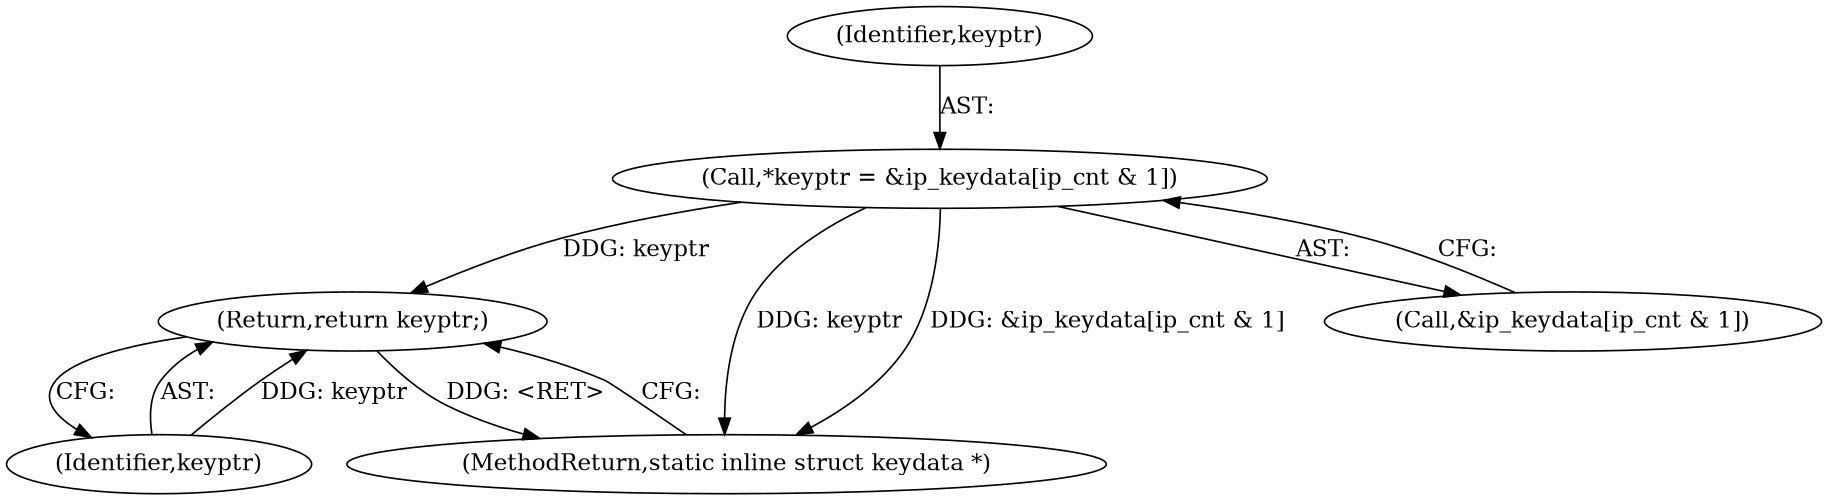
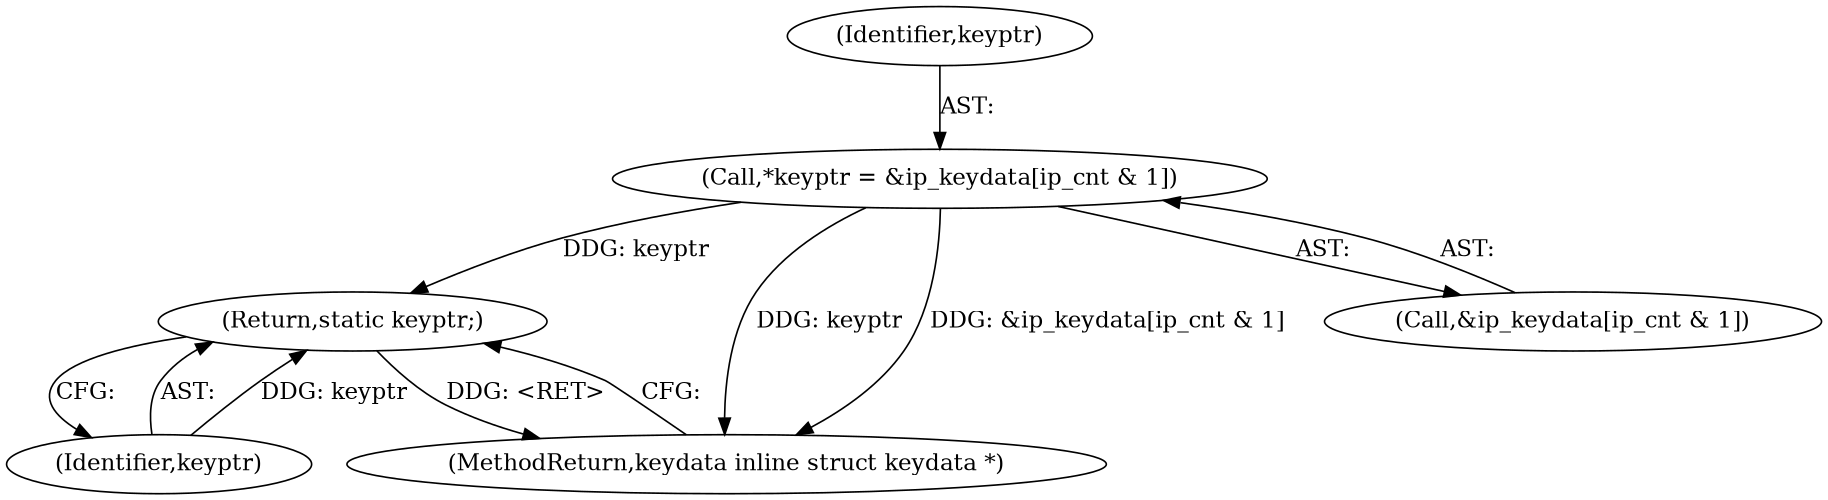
edge "(Call,&ip_keydata[ip_cnt & 1])" -> "(Call,*keyptr = &ip_keydata[ip_cnt & 1])": label "CFG: " -> "AST: "
node "(Return,return keyptr;)": label "(Return,return keyptr;)" -> "(Return,static keyptr;)"
node "(MethodReturn,static inline struct keydata *)": label "(MethodReturn,static inline struct keydata *)" -> "(MethodReturn,keydata inline struct keydata *)"
